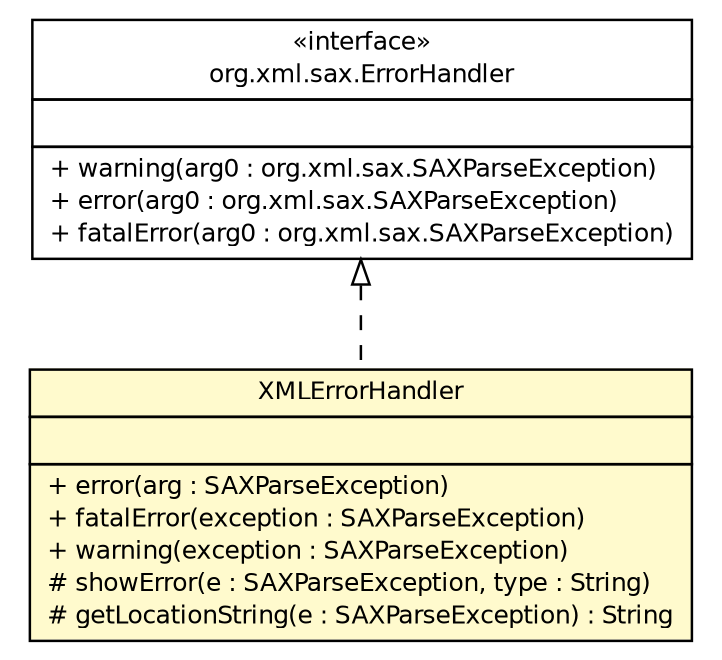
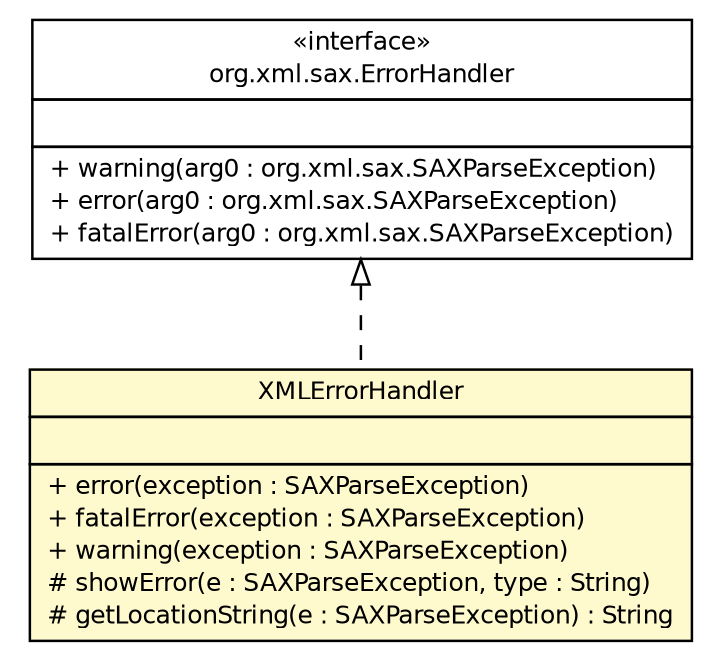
node "XMLErrorHandler": text "+ error(arg : SAXParseException)" -> "+ error(exception : SAXParseException)"
